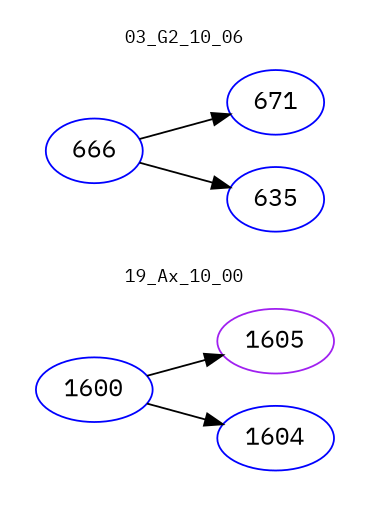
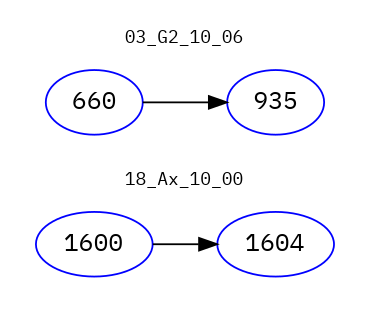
node "671": removed
node "666": label "666" -> "660"
node "635": label "635" -> "935"
cluster "19_Ax_10_00": label "19_Ax_10_00" -> "18_Ax_10_00"
node "1605": removed
